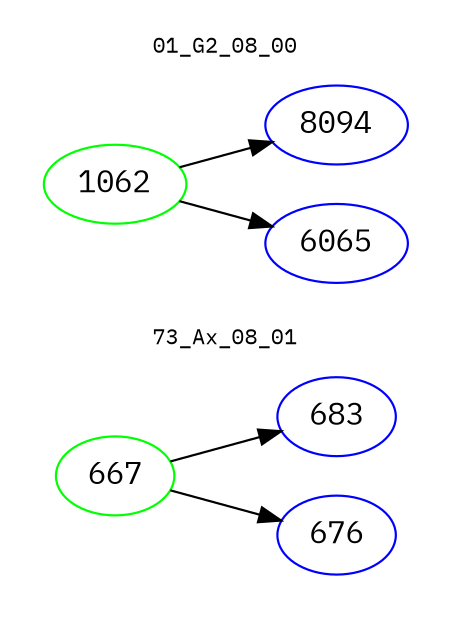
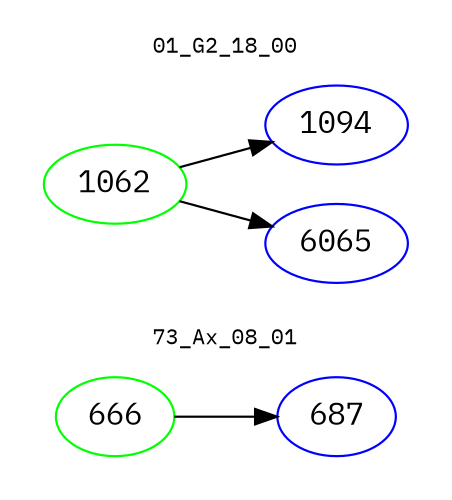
cluster "01_G2_08_00": label "01_G2_08_00" -> "01_G2_18_00"
node "8094": label "8094" -> "1094"
node "683": label "683" -> "687"
node "667": label "667" -> "666"
node "676": removed
